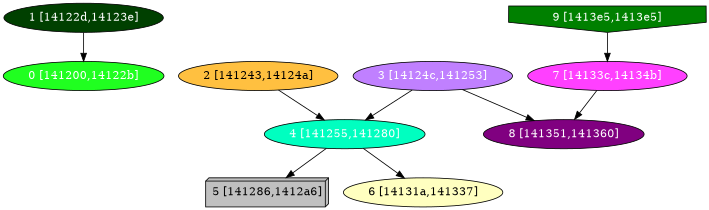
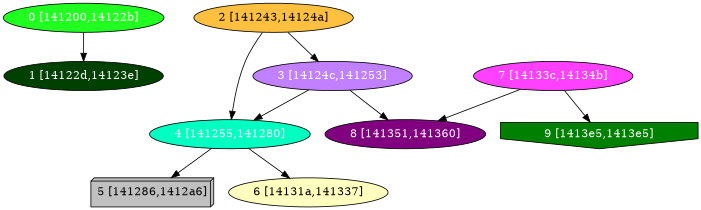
edge "1 [14122d,14123e]" -> "0 [141200,14122b]": reversed
edge "9 [1413e5,1413e5]" -> "7 [14133c,14134b]": reversed
edge "2 [141243,14124a]" -> "3 [14124c,141253]": added
